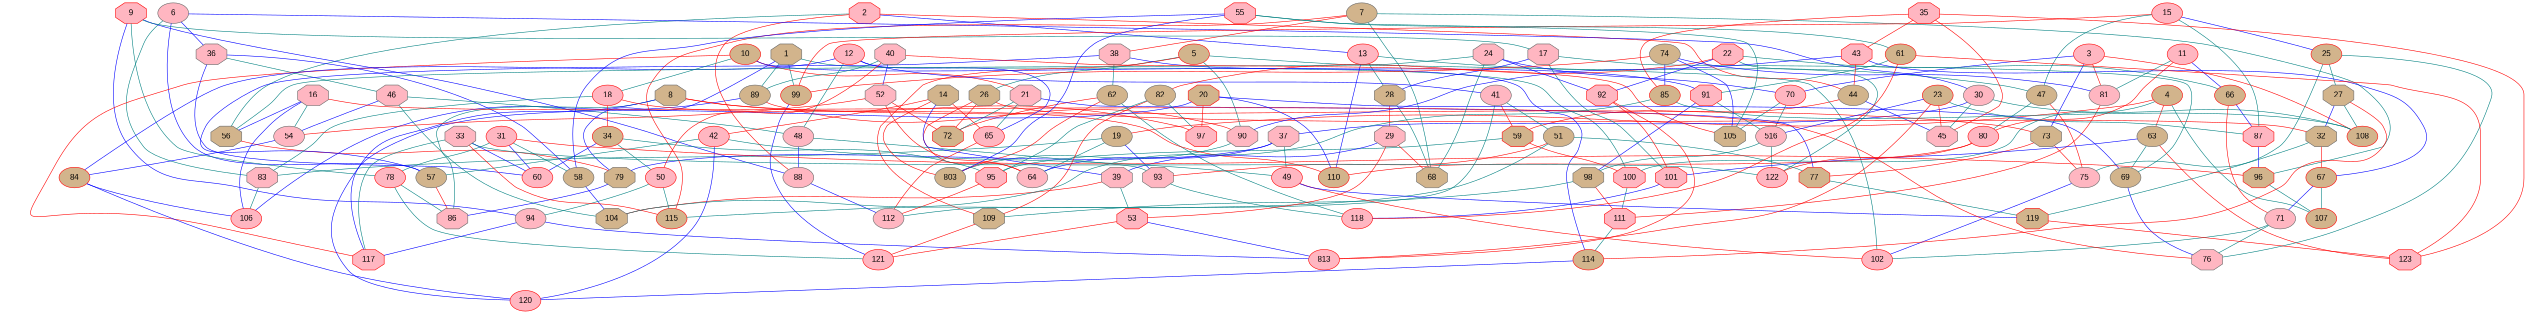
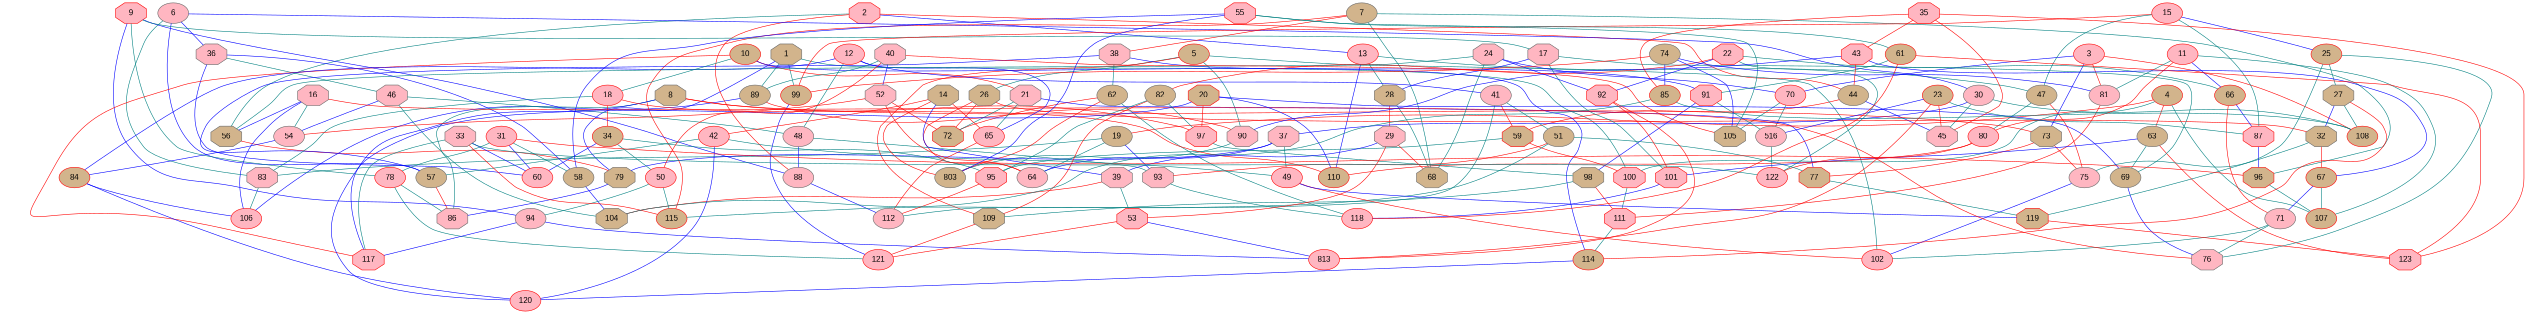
edge "11" -- "107": added
edge "516" -- "98": now "97" -- "98"
